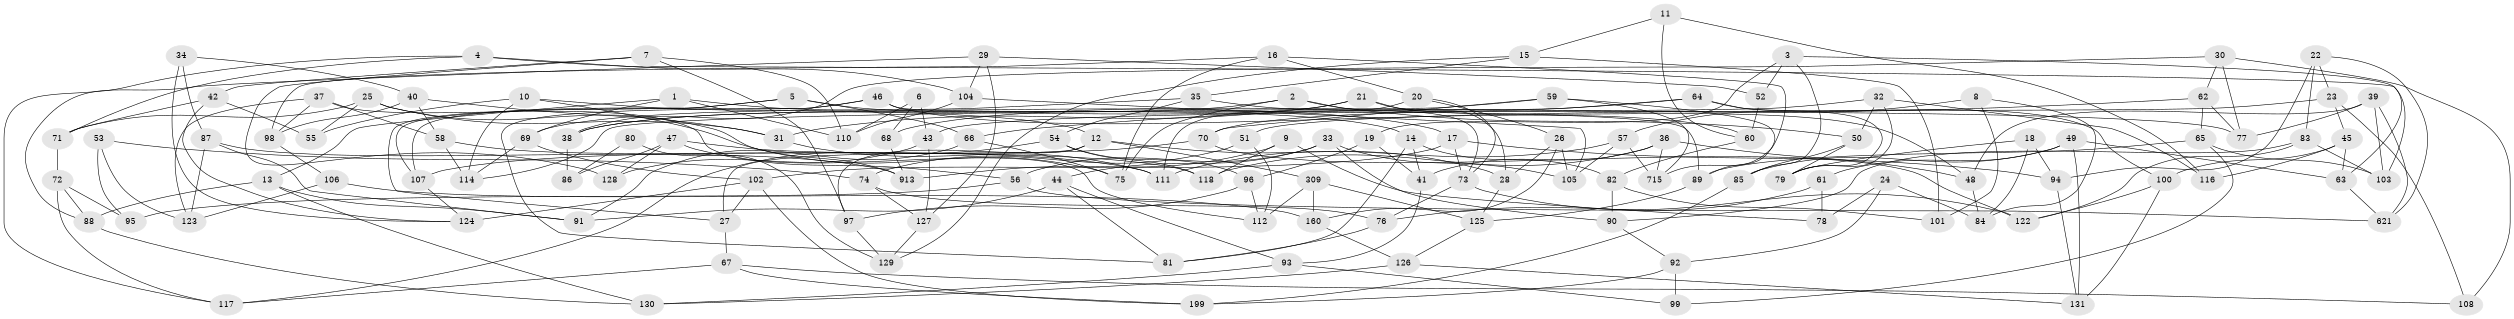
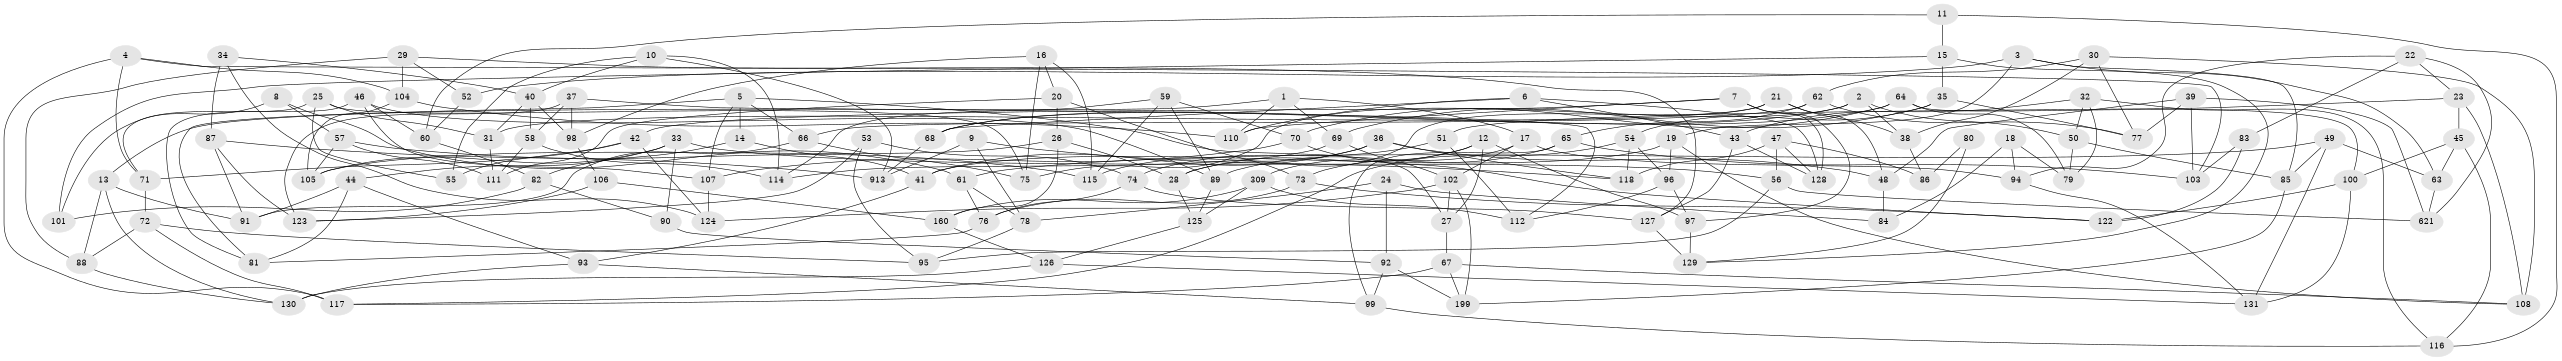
edge "6" -- "128": added
edge "10" -- "12": now "10" -- "40"
edge "2" -- "73": now "2" -- "68"
edge "8" -- "84": now "8" -- "61"
edge "83" -- "90": removed
node "715": label "715" -> "115"
edge "14" -- "81": now "5" -- "81"
edge "78" -- "95": added
edge "19" -- "108": added
edge "99" -- "116": added
